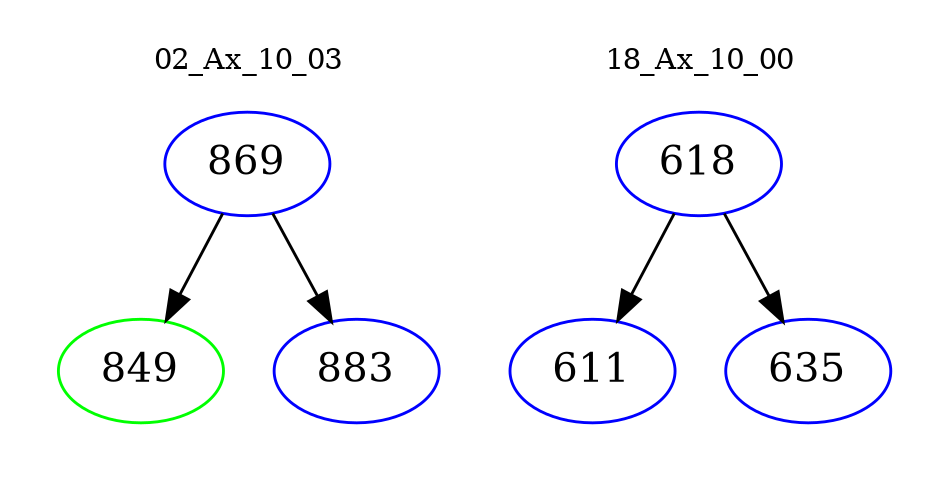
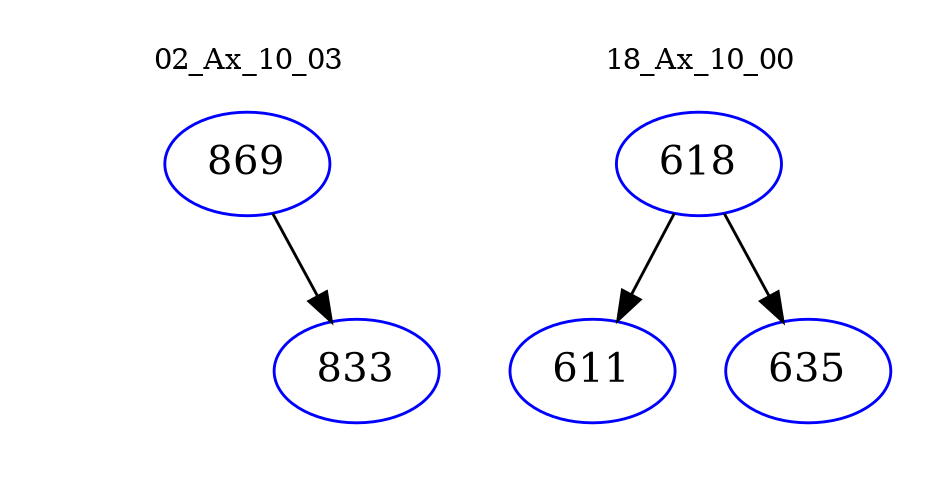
node "849": removed
node "883": label "883" -> "833"
